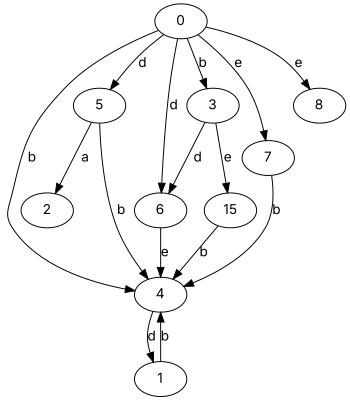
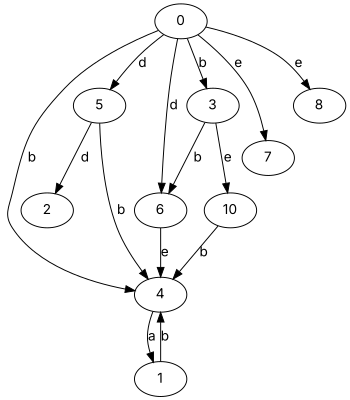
edge "5" -> "2": label "a" -> "d"
edge "3" -> "6": label "d" -> "b"
node "15": label "15" -> "10"
edge "7" -> "4": removed, label "b"
edge "4" -> "1": label "d" -> "a"
